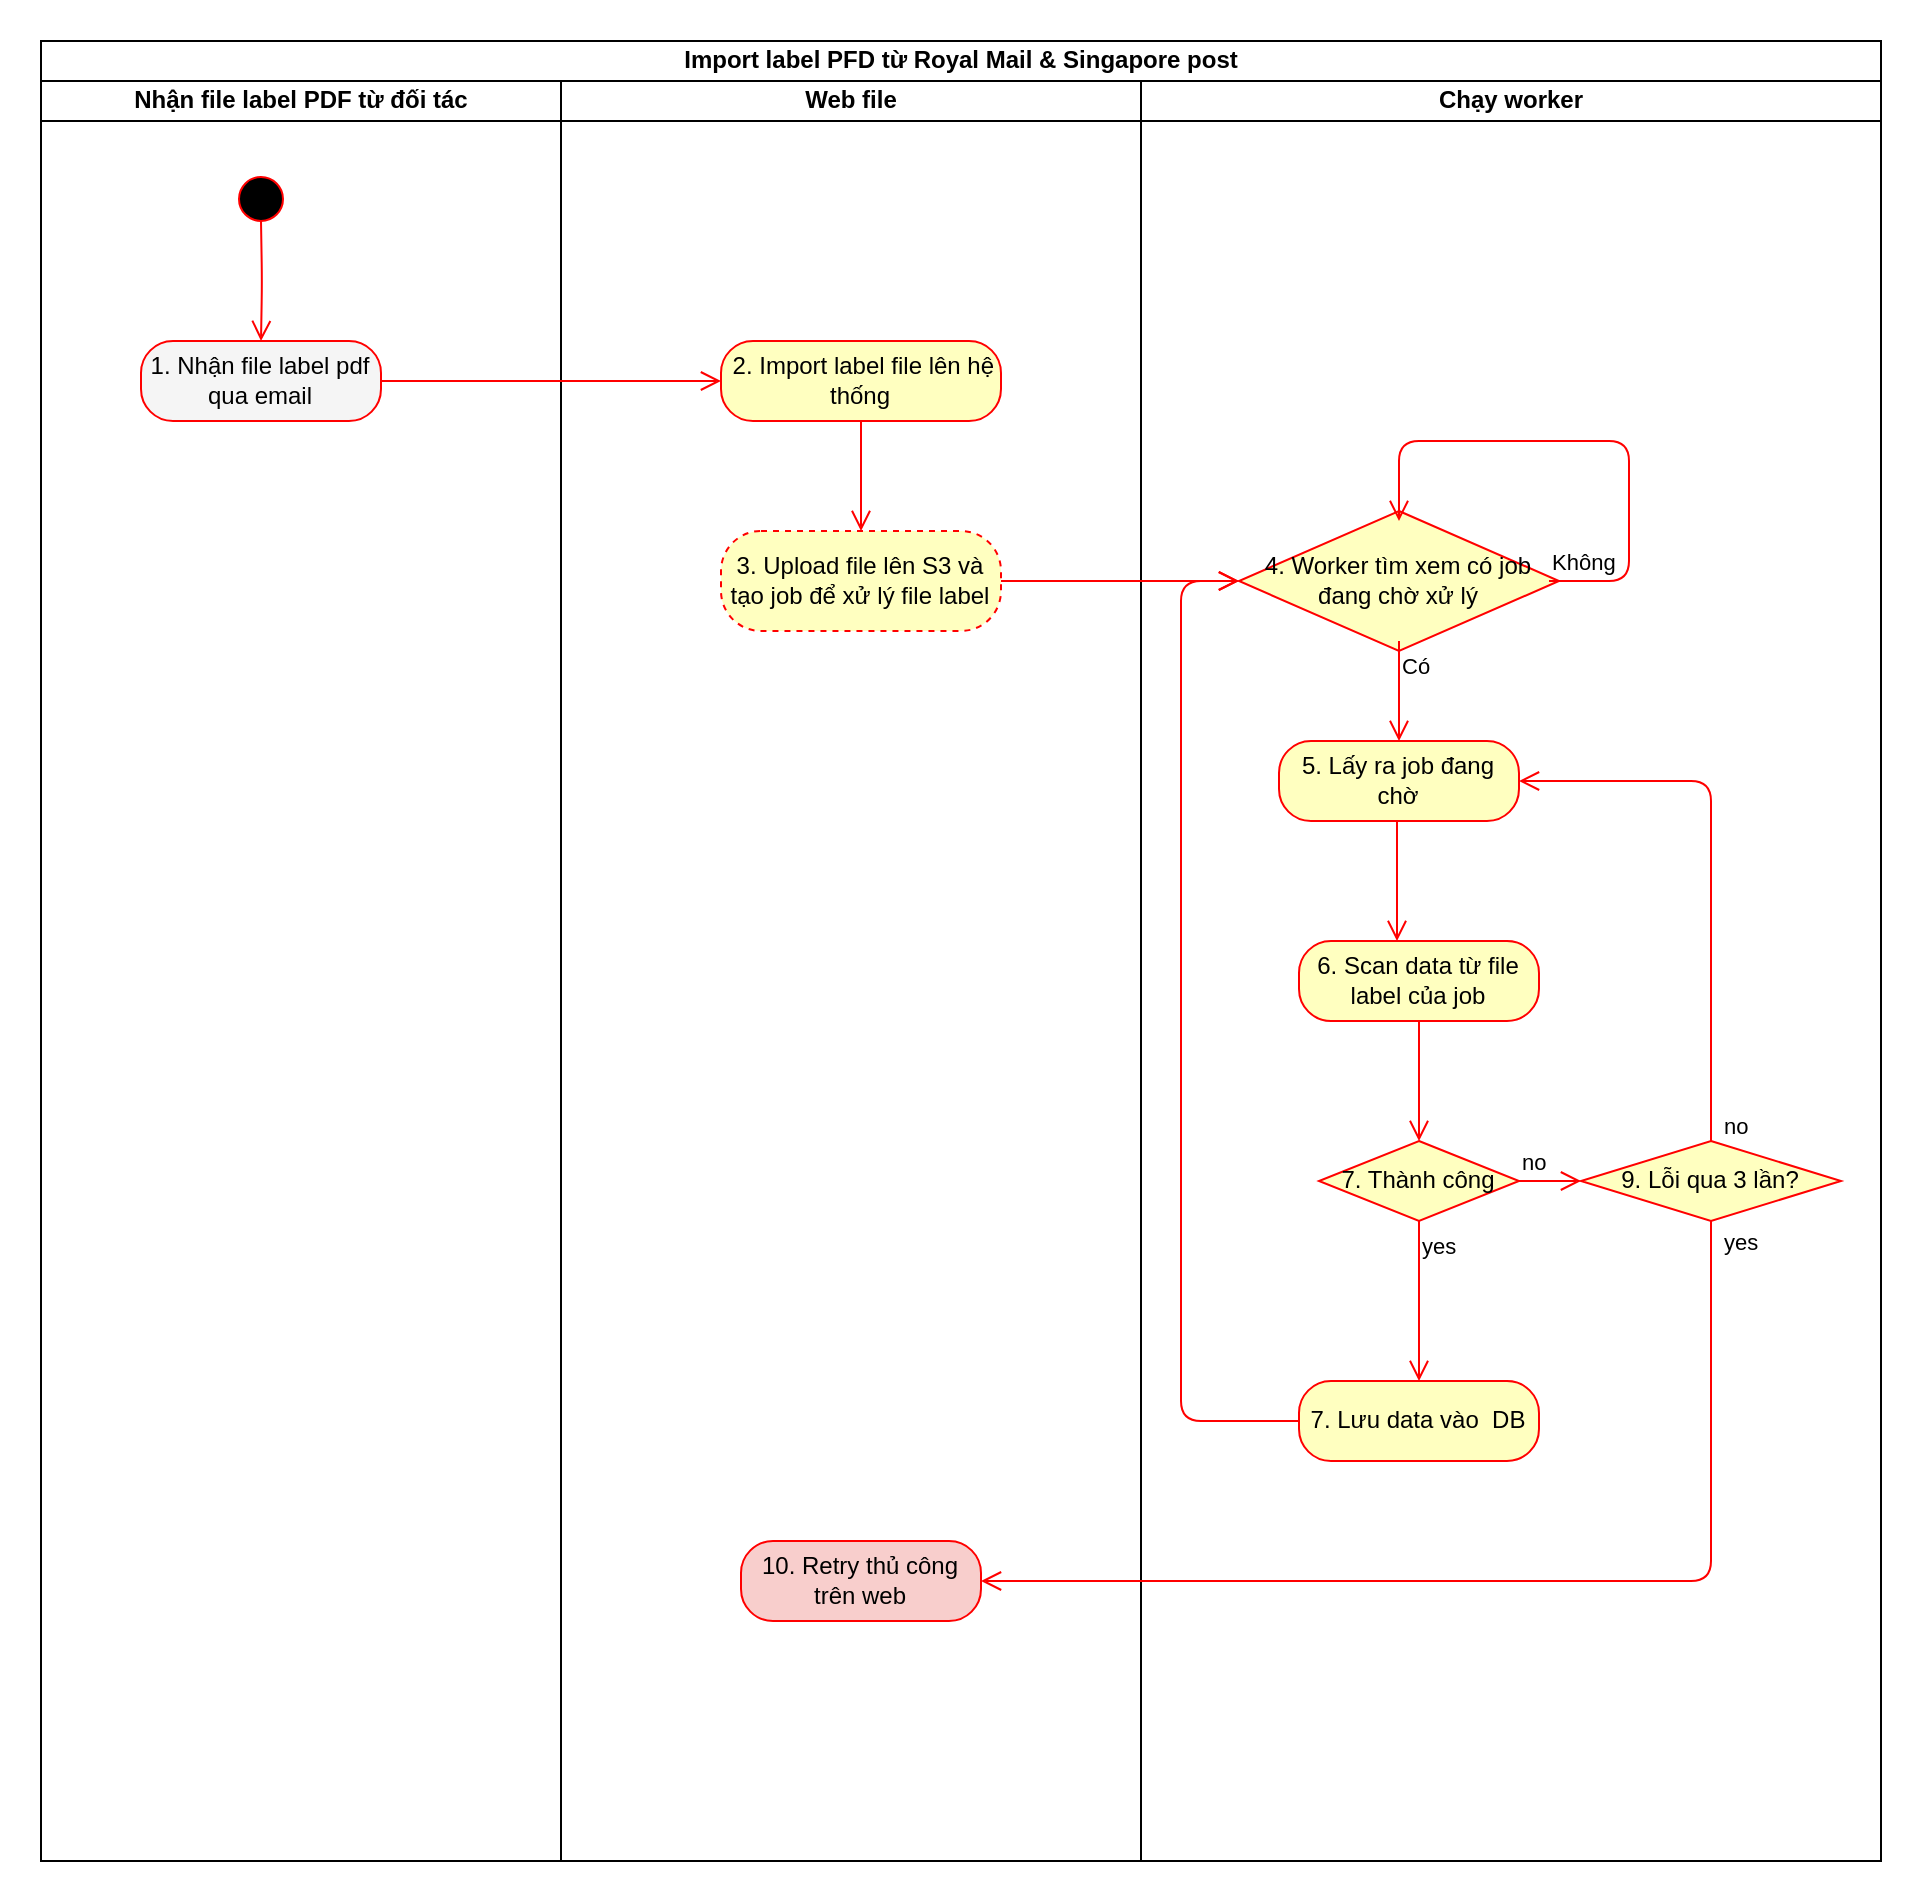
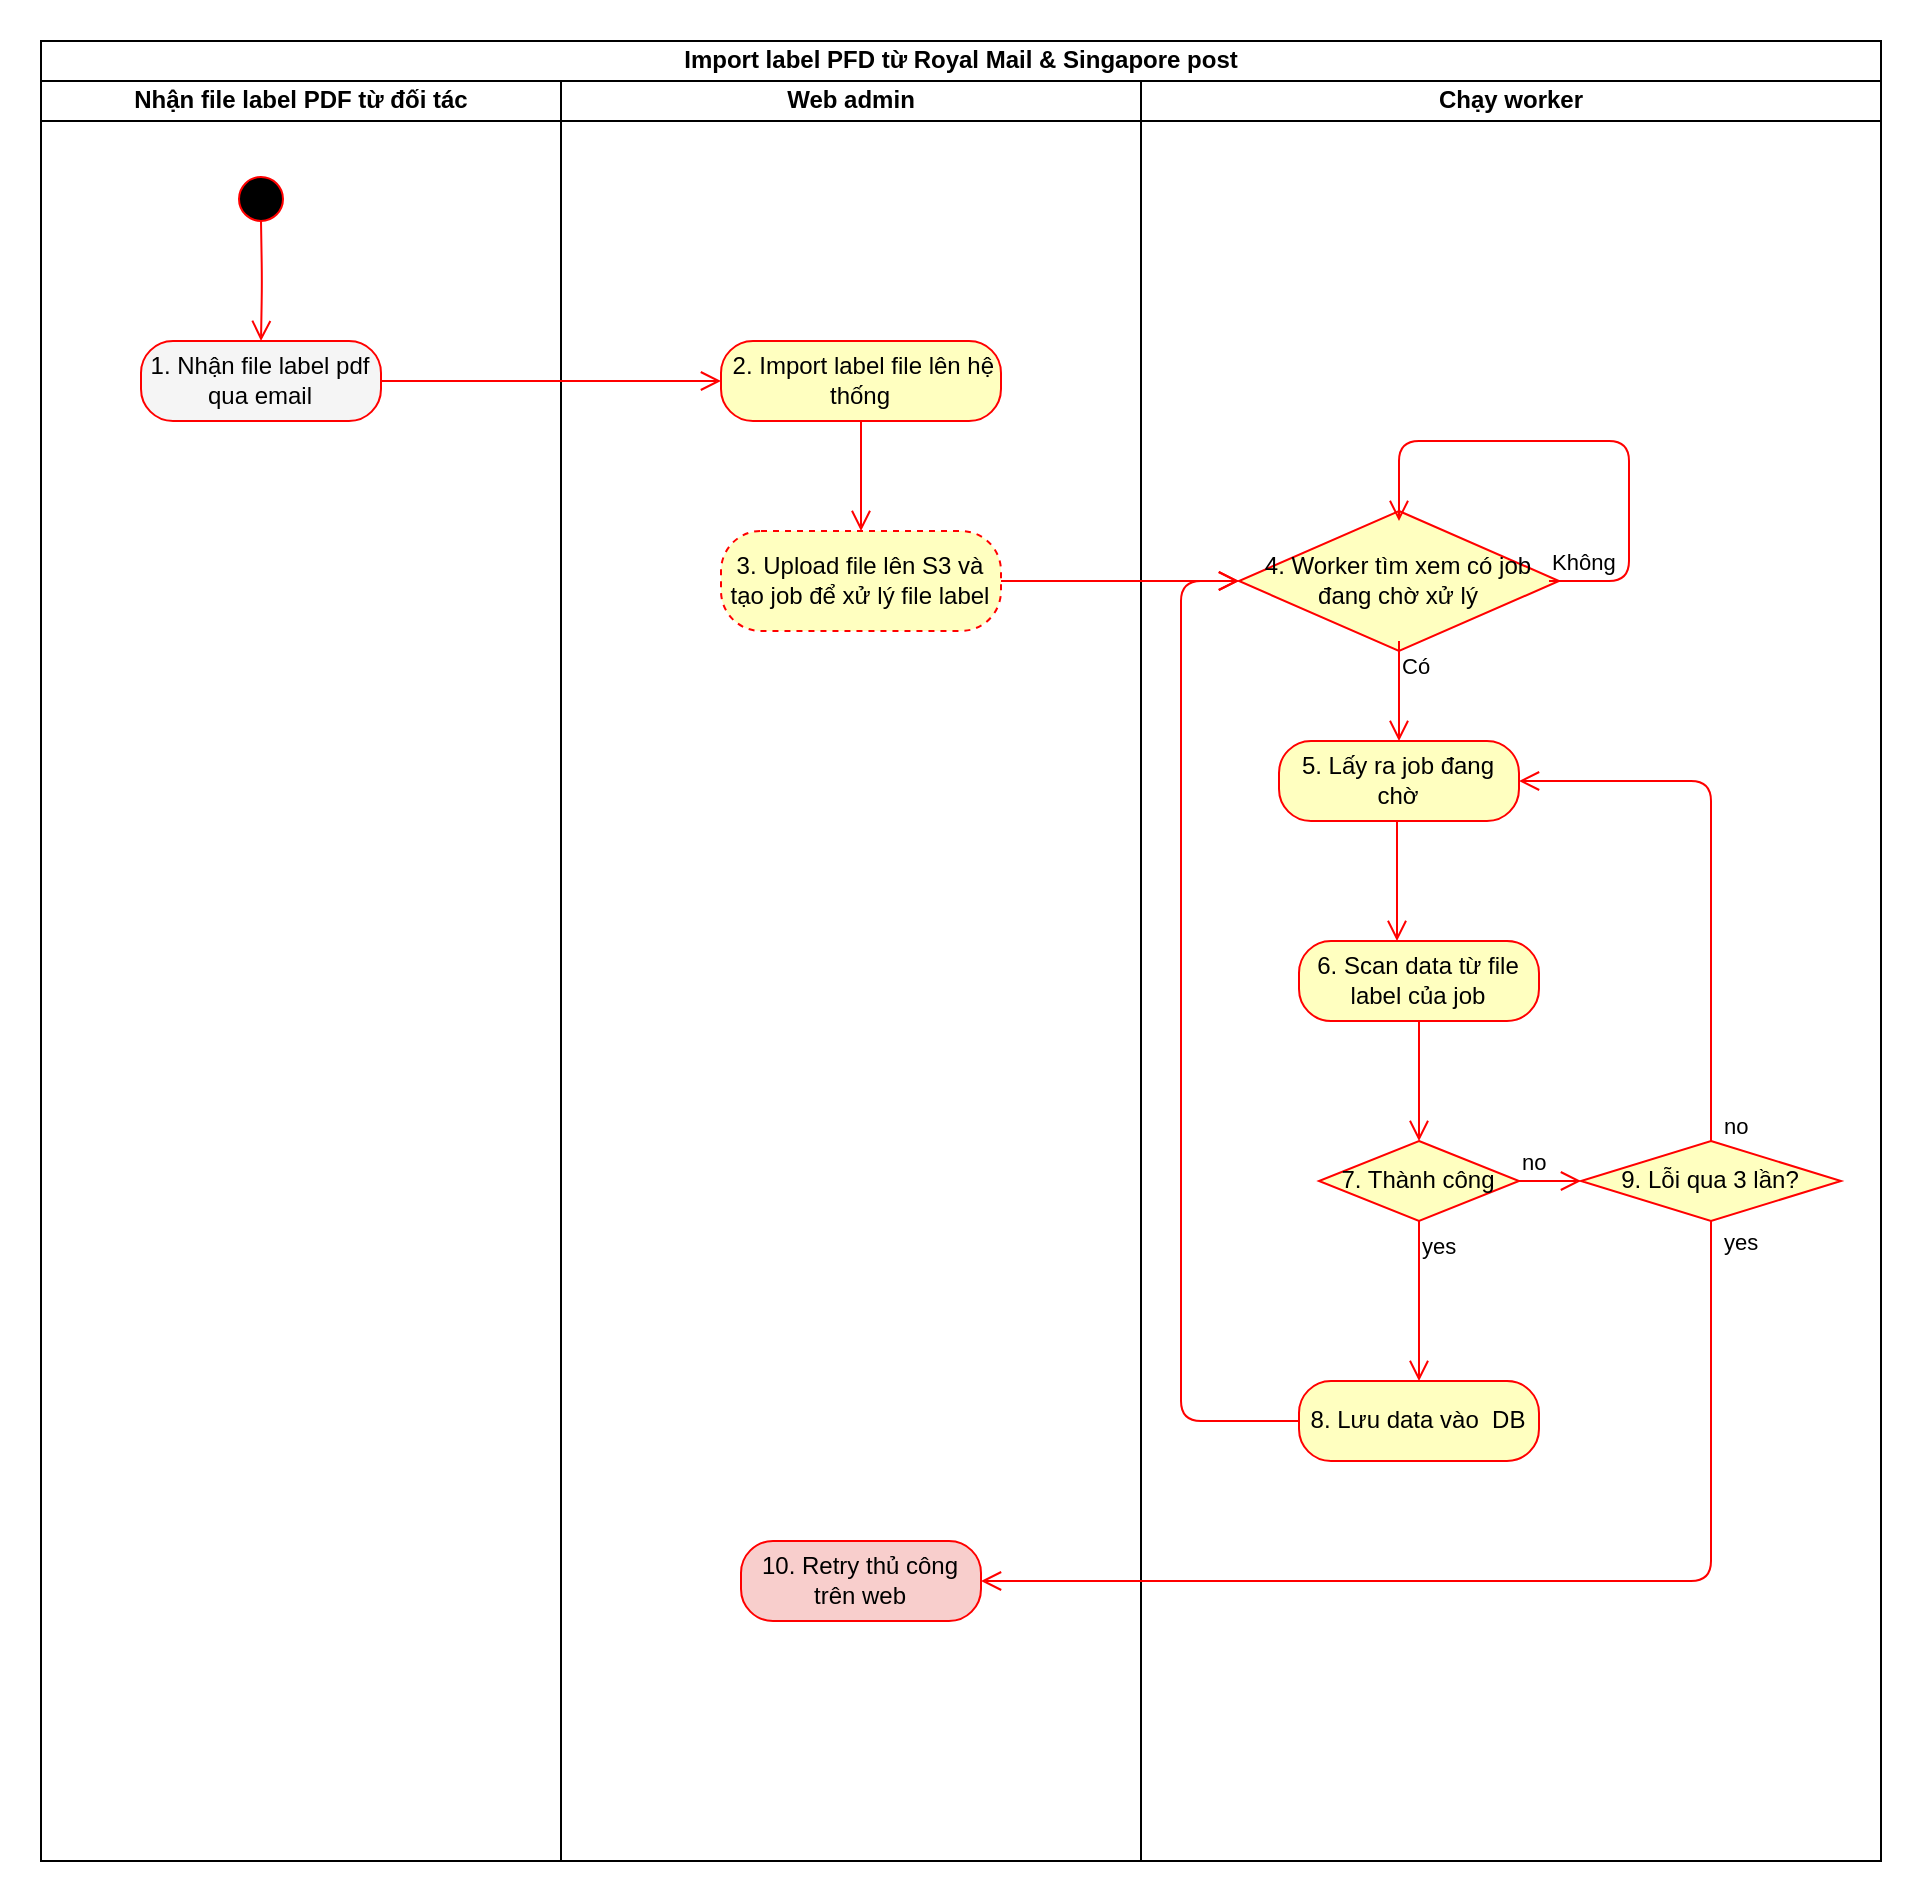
node "Web file": label "Web file" -> "Web admin"
node "7. Lưu data vào DB": label "7. Lưu data vào DB" -> "8. Lưu data vào DB"
